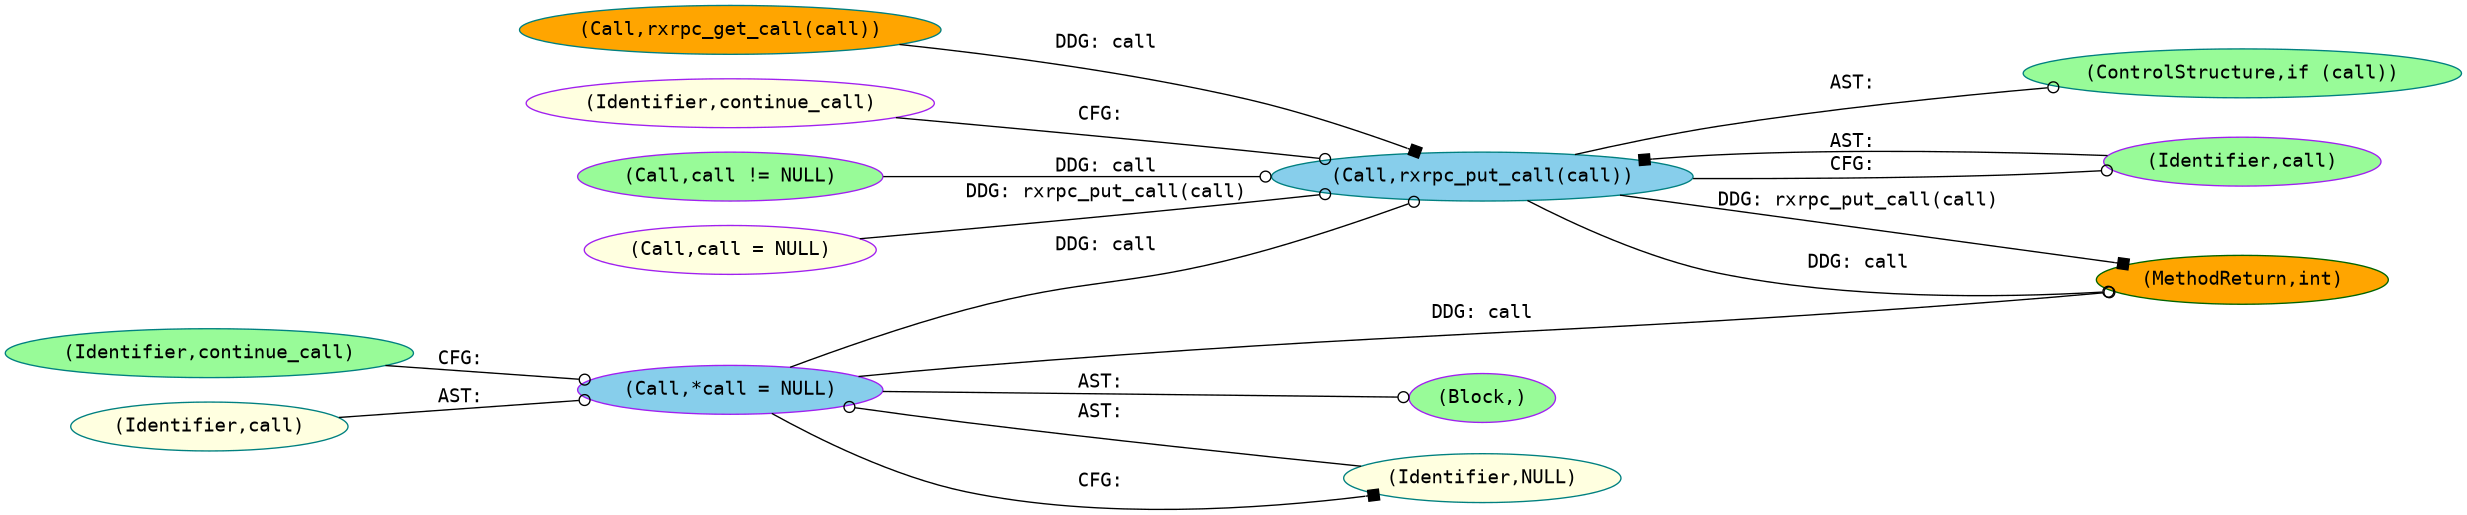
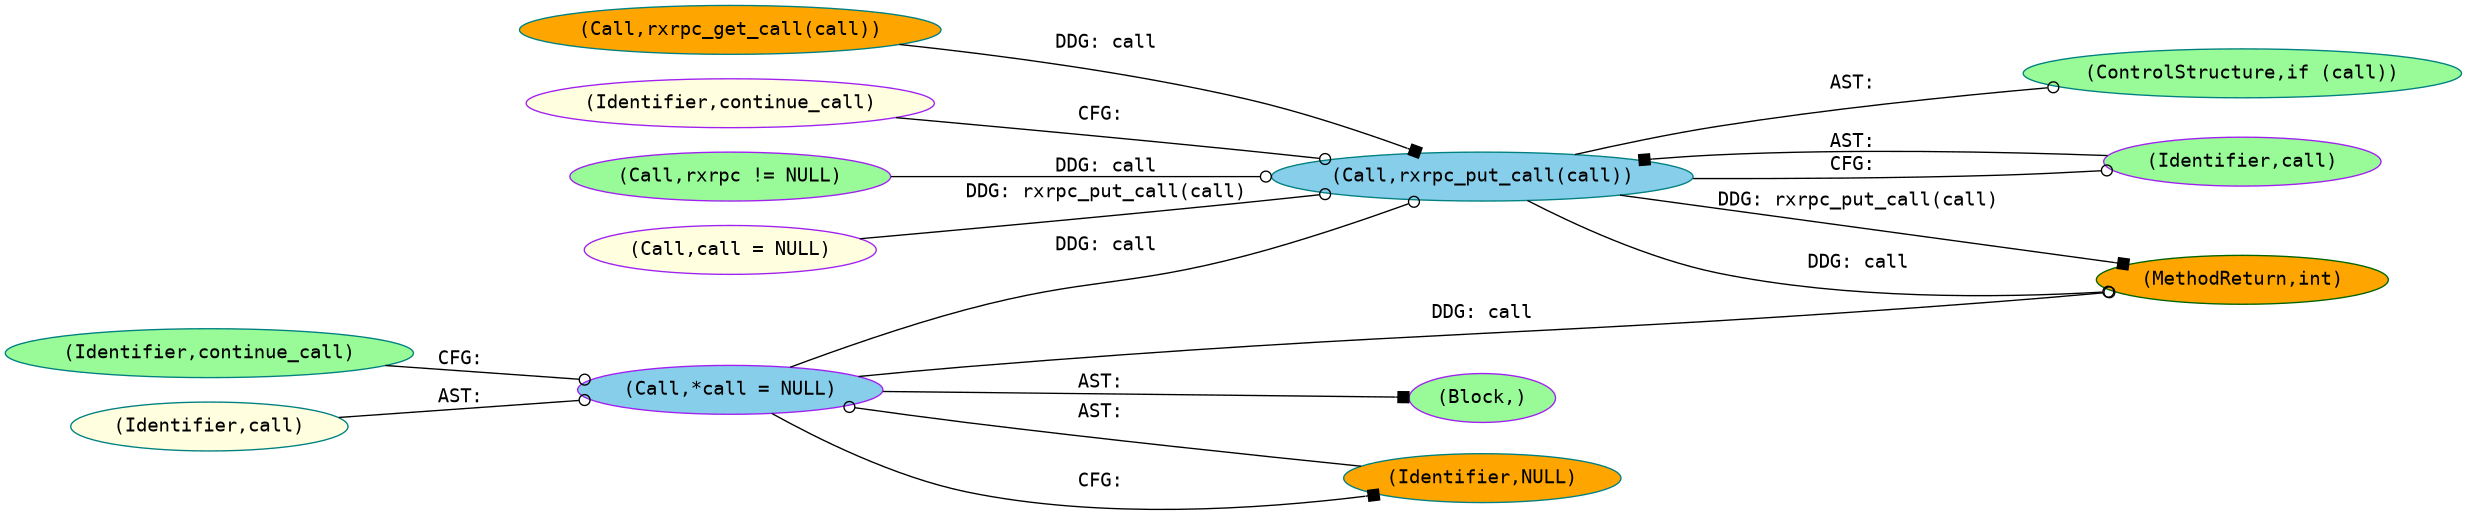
node "(Call,call != NULL)": label "(Call,call != NULL)" -> "(Call,rxrpc != NULL)"
edge "(Call,*call = NULL)" -> "(Block,)": arrowhead odot -> box
node "(Identifier,NULL)": fillcolor lightyellow -> orange
